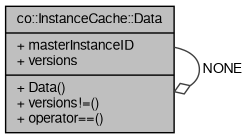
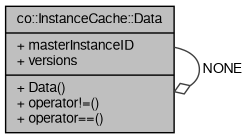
node "co::InstanceCache::Data": text "+ versions!=()" -> "+ operator!=()"
